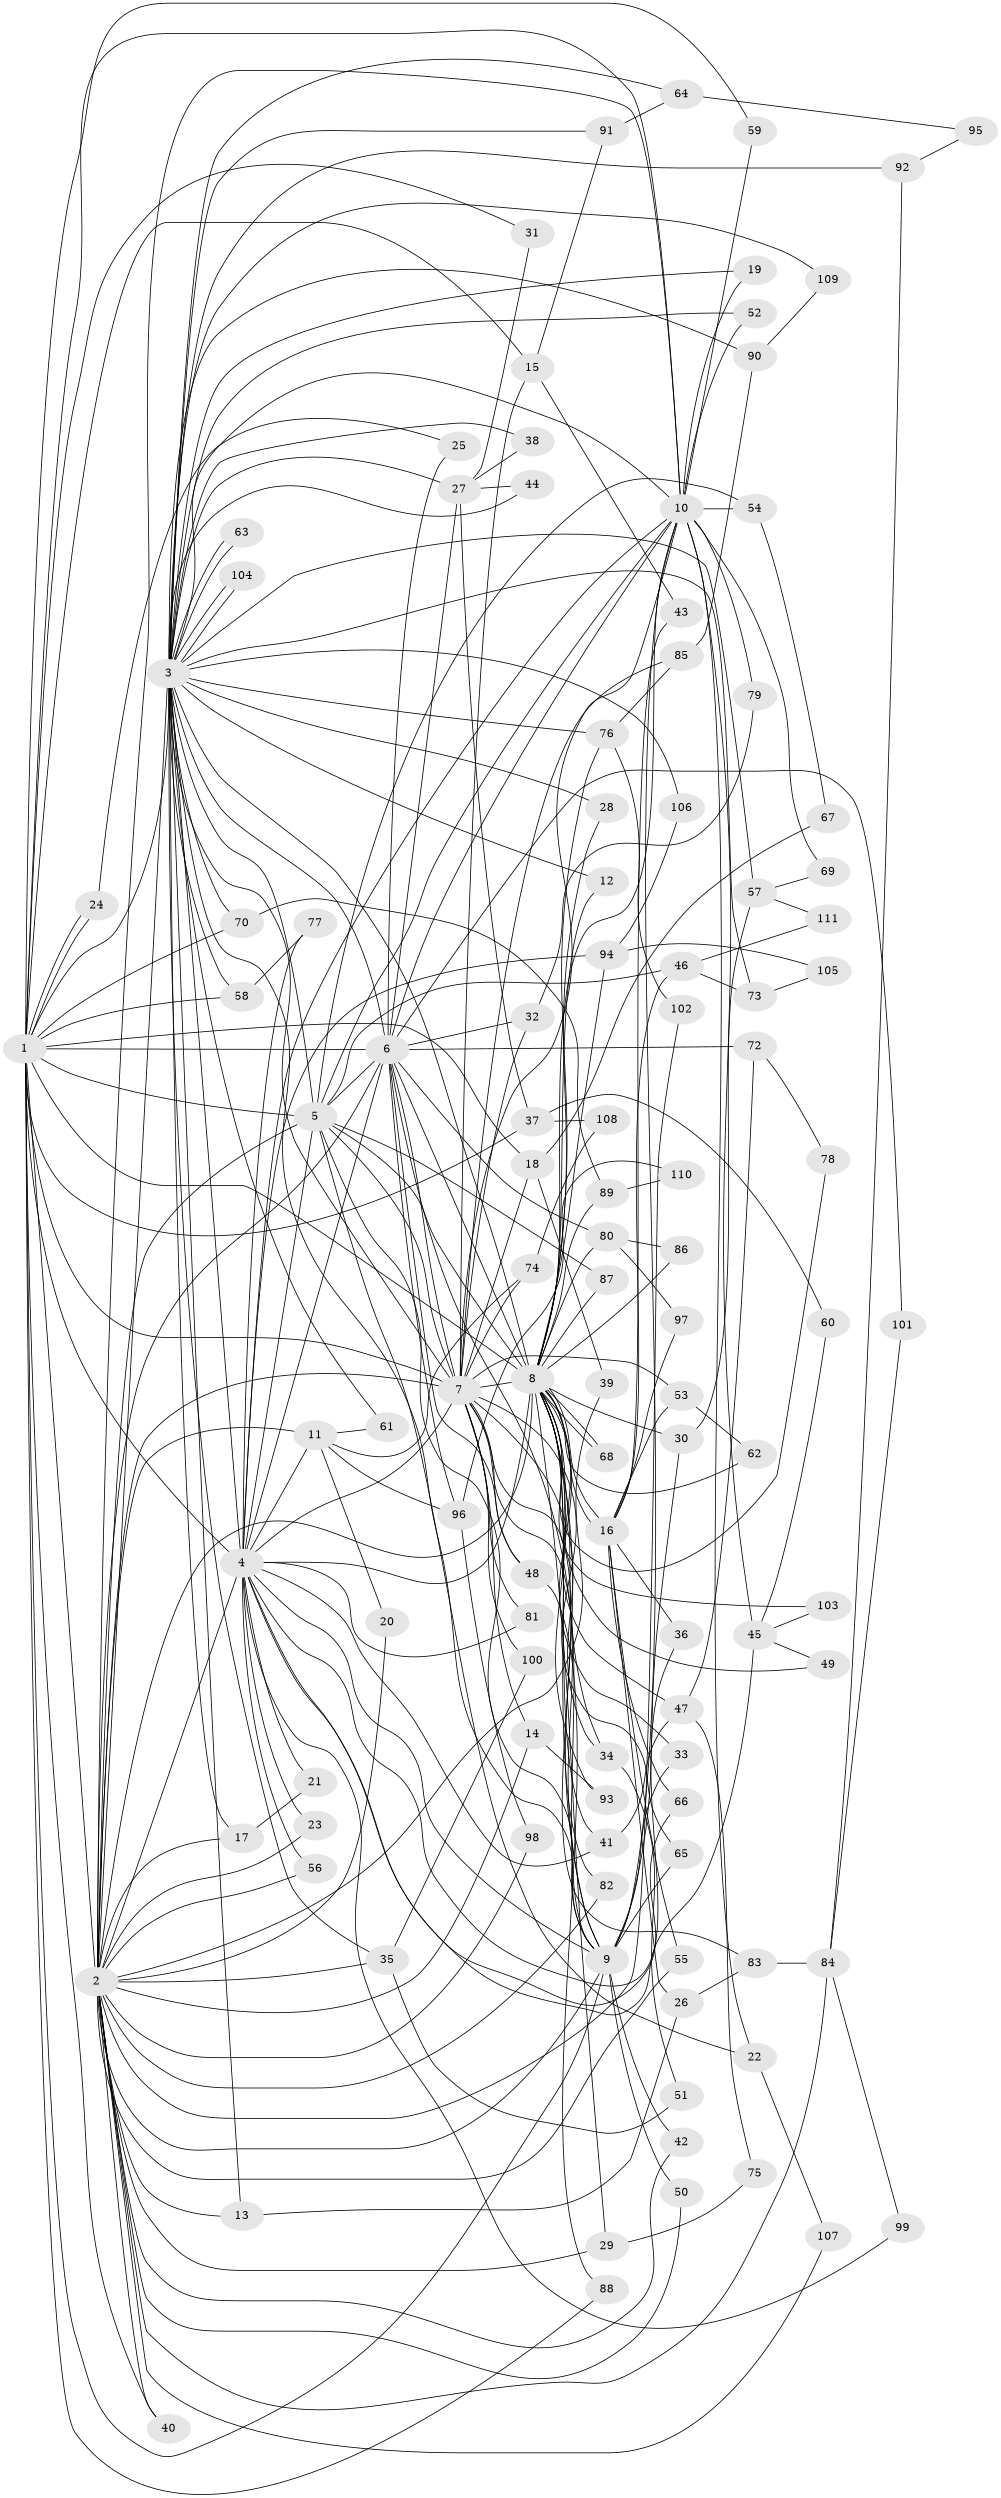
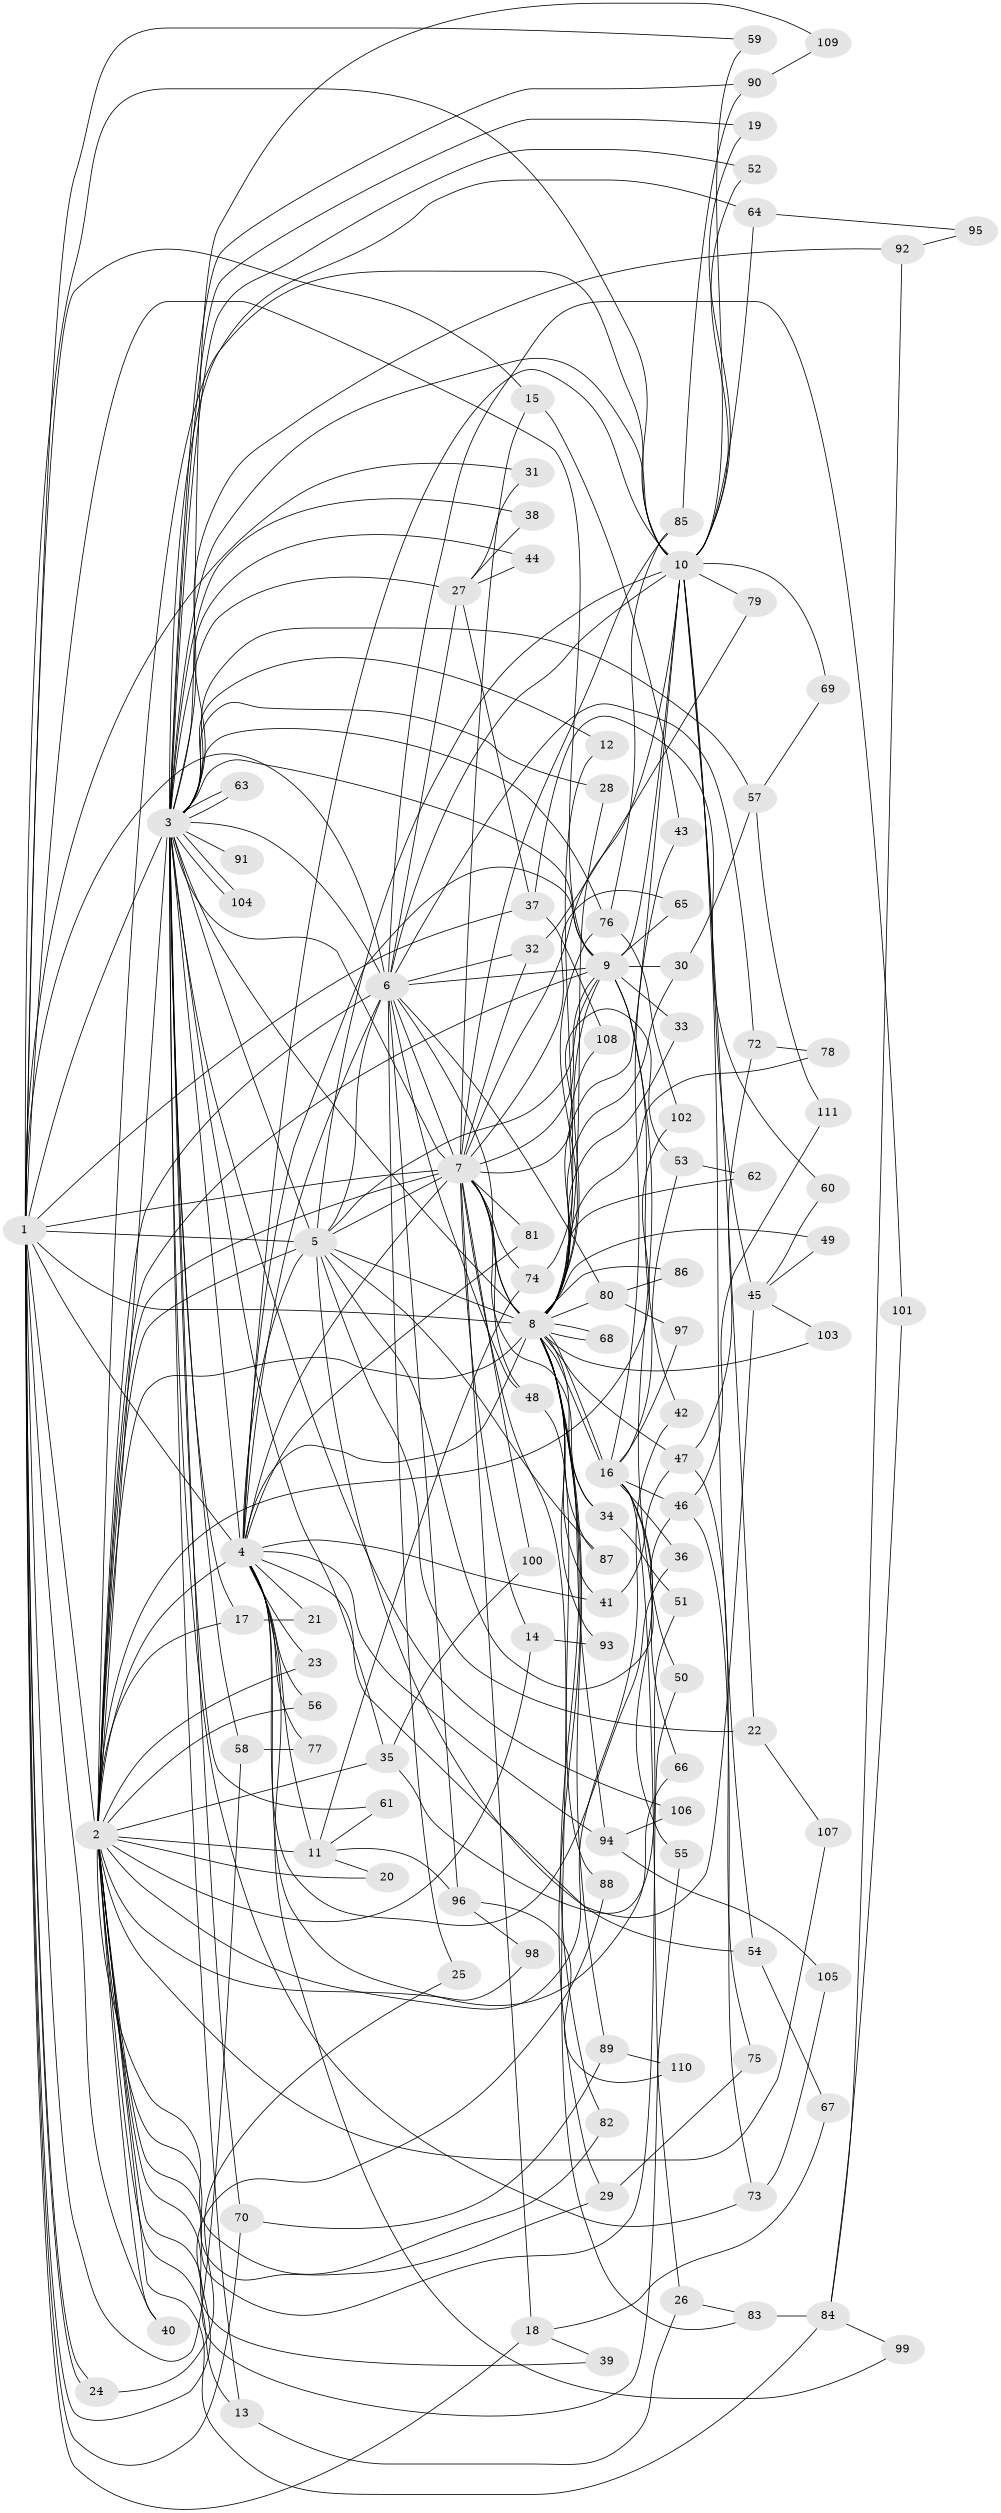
edge "64" -- "91": now "64" -- "10"
edge "91" -- "15": removed
